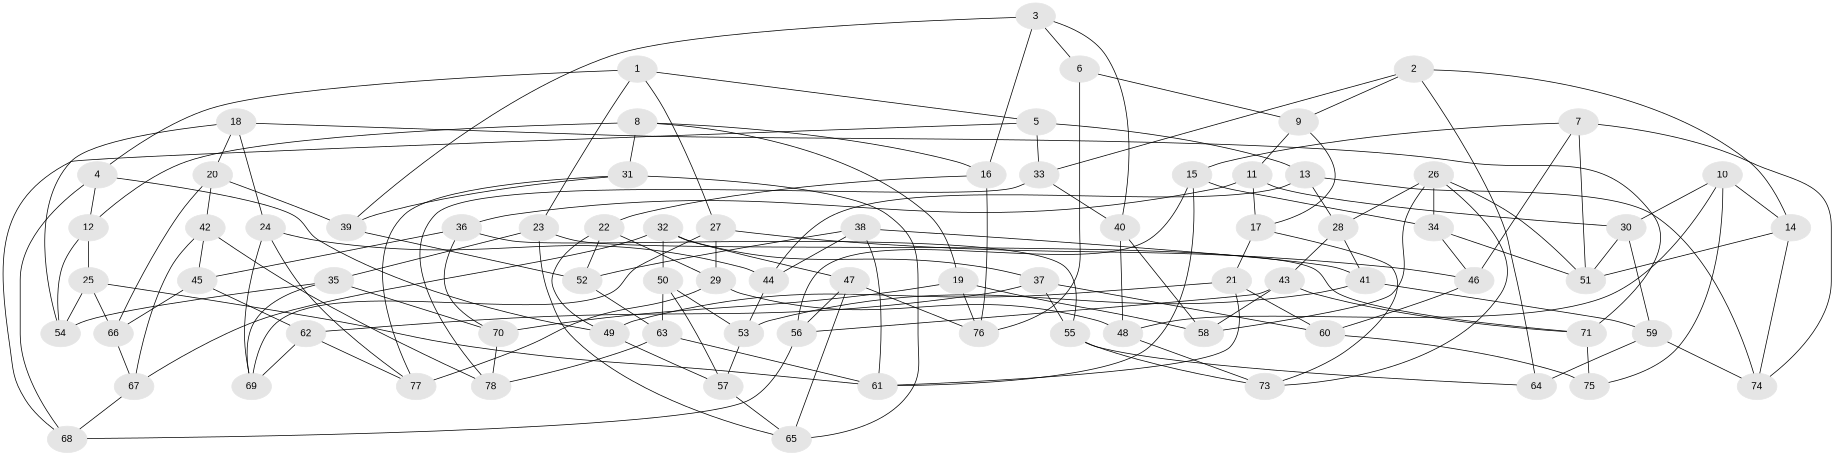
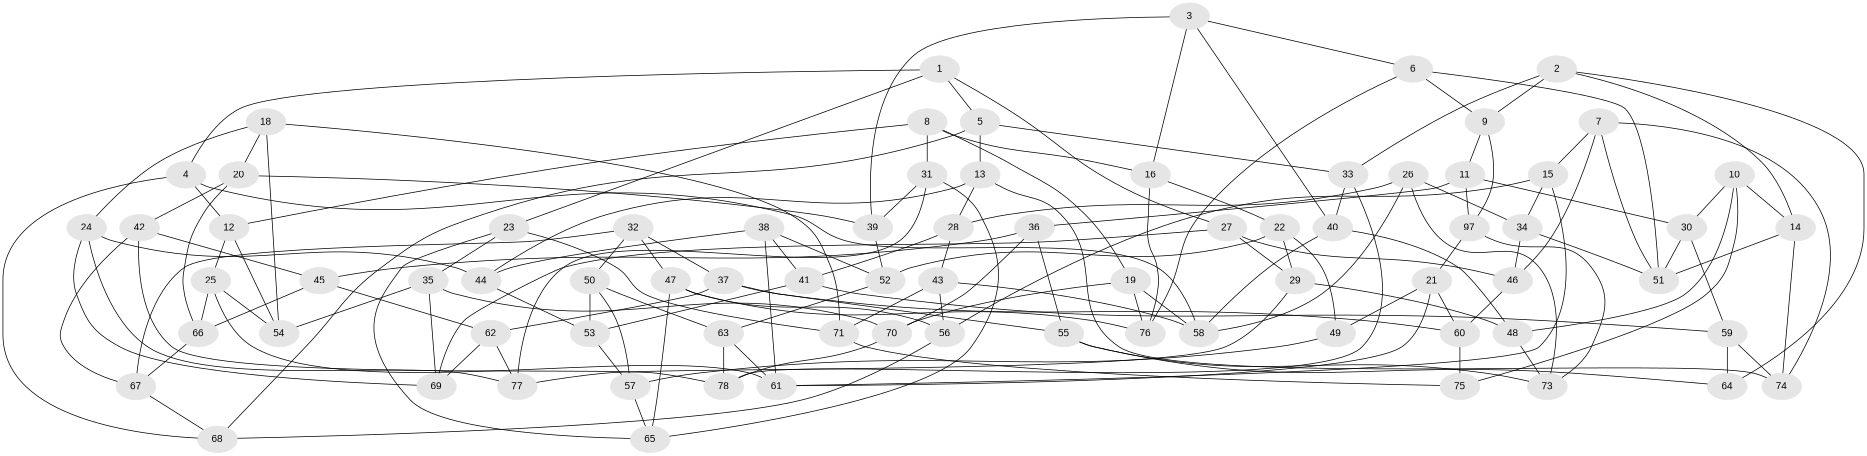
edge "26" -- "51": now "6" -- "51"
node "17": label "17" -> "97"
edge "4" -- "49": now "4" -- "58"
